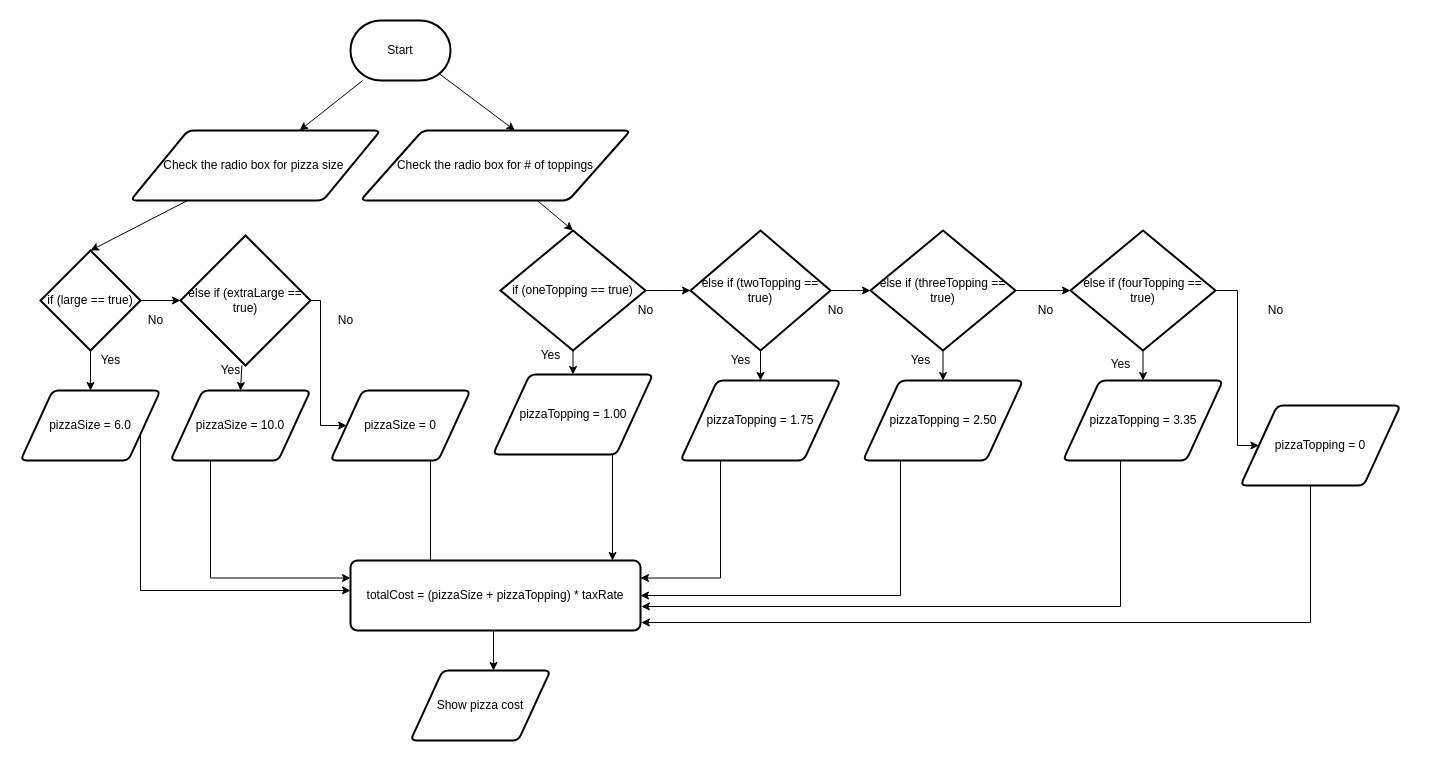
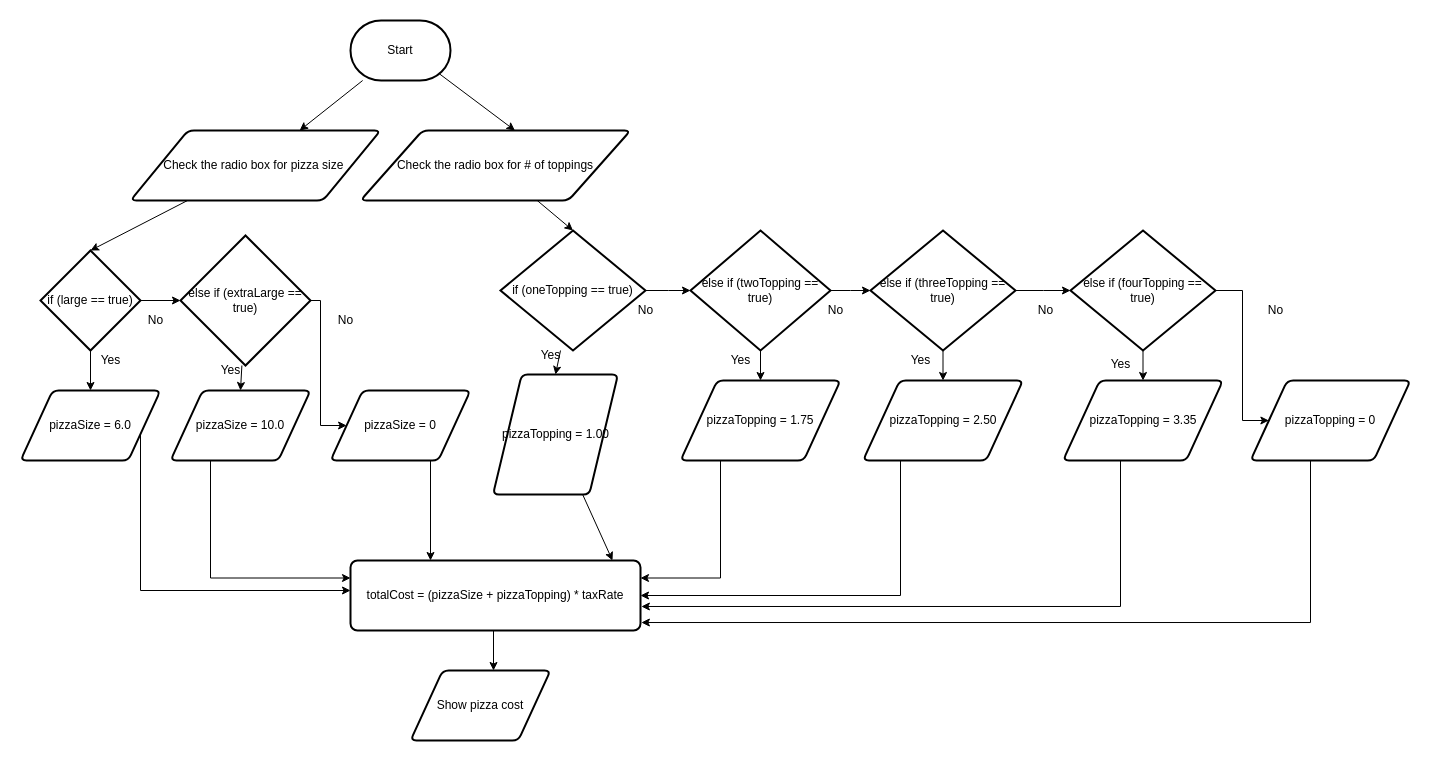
node "pizzaTopping = 1.00": size 160x80 -> 125x120
node "pizzaTopping = 0": moved (1321, 446) -> (1331, 421)
edge "pizzaSize = 0" -- "totalCost = (pizzaSize + pizzaTopping) * taxRate": arrowhead none -> classic
